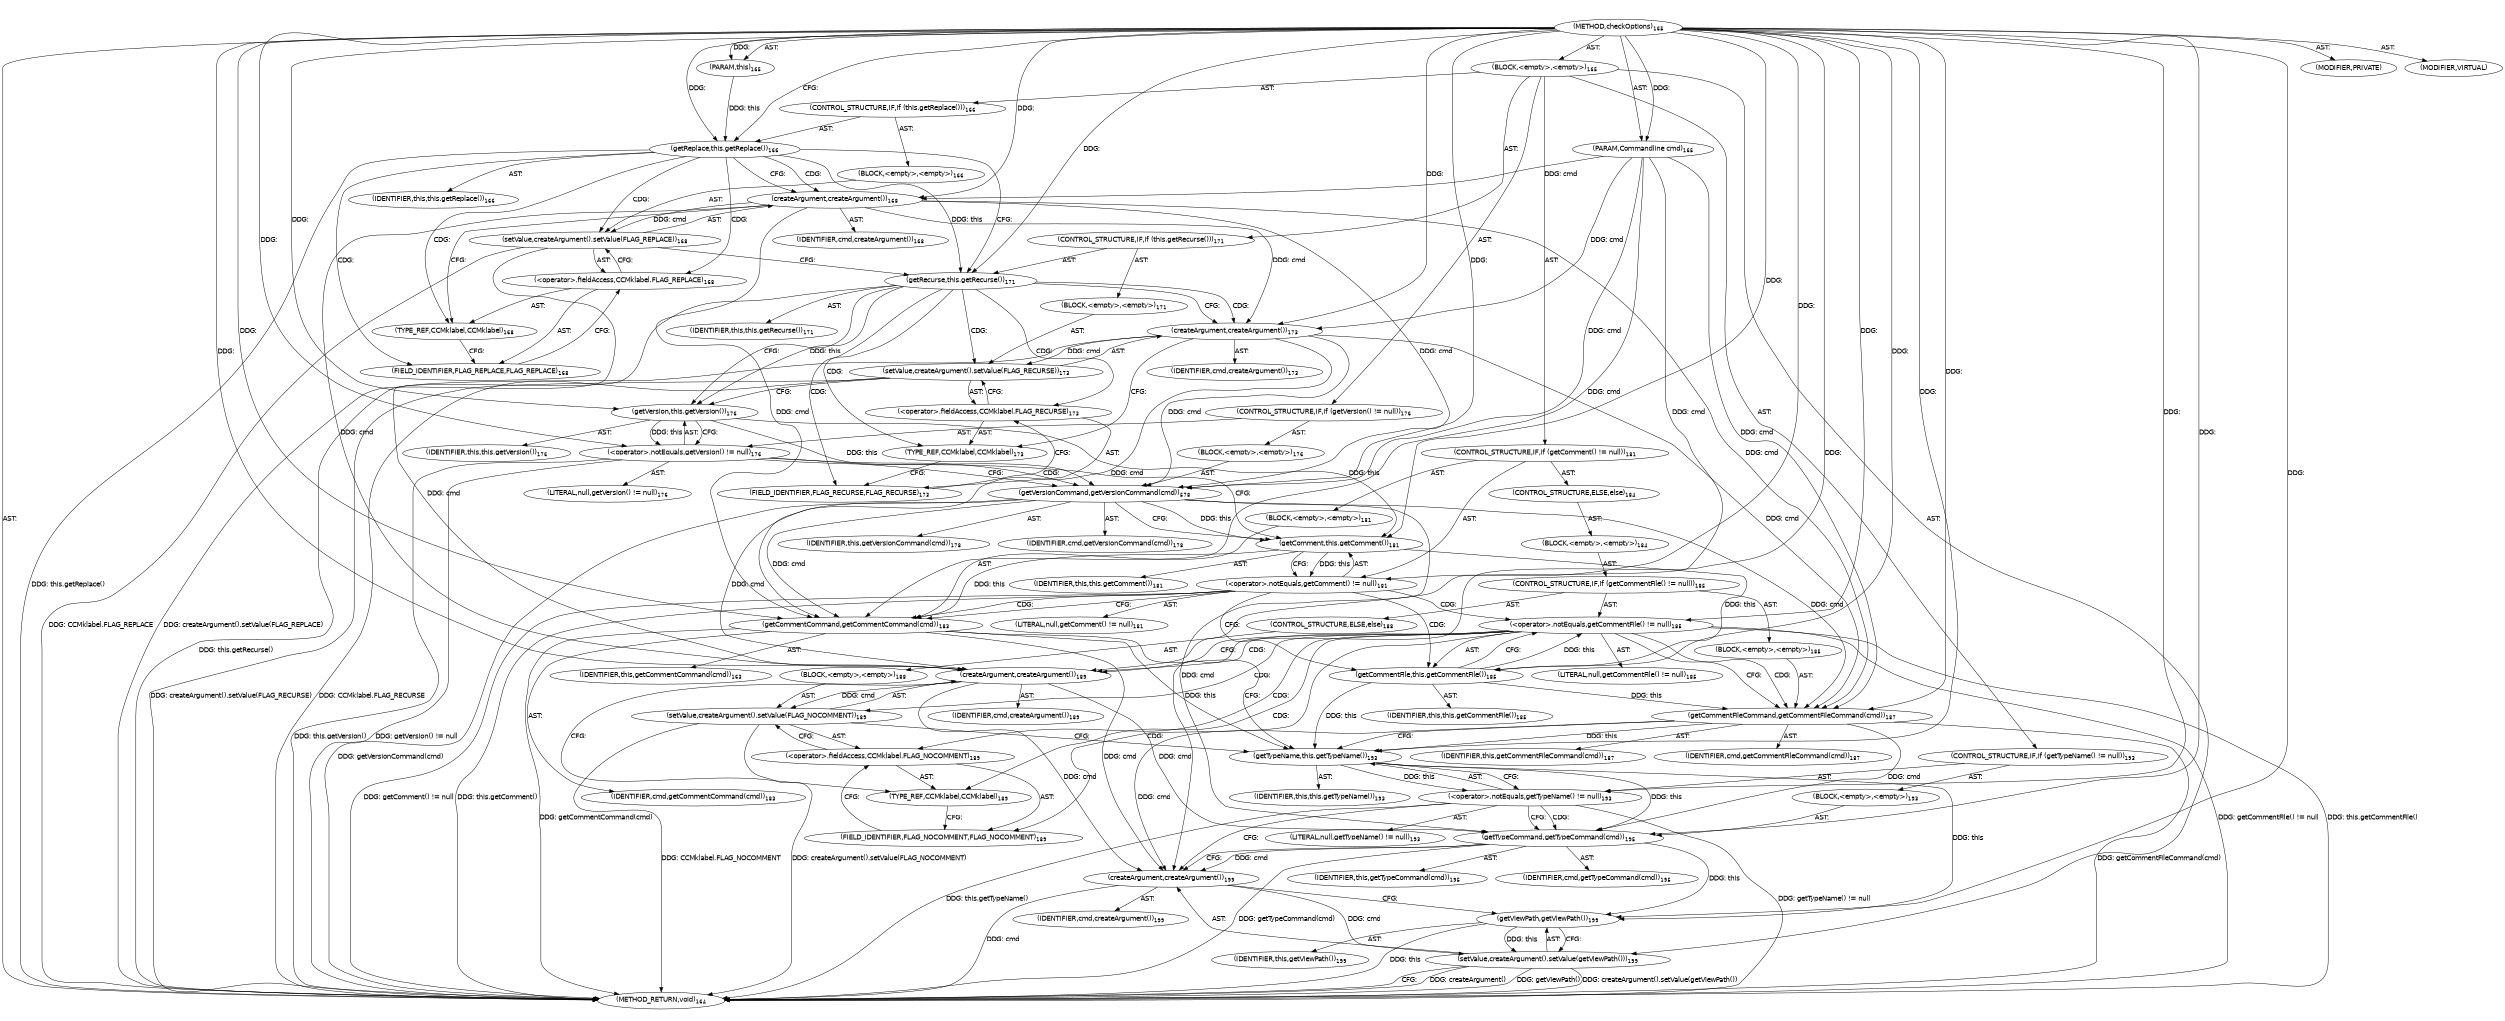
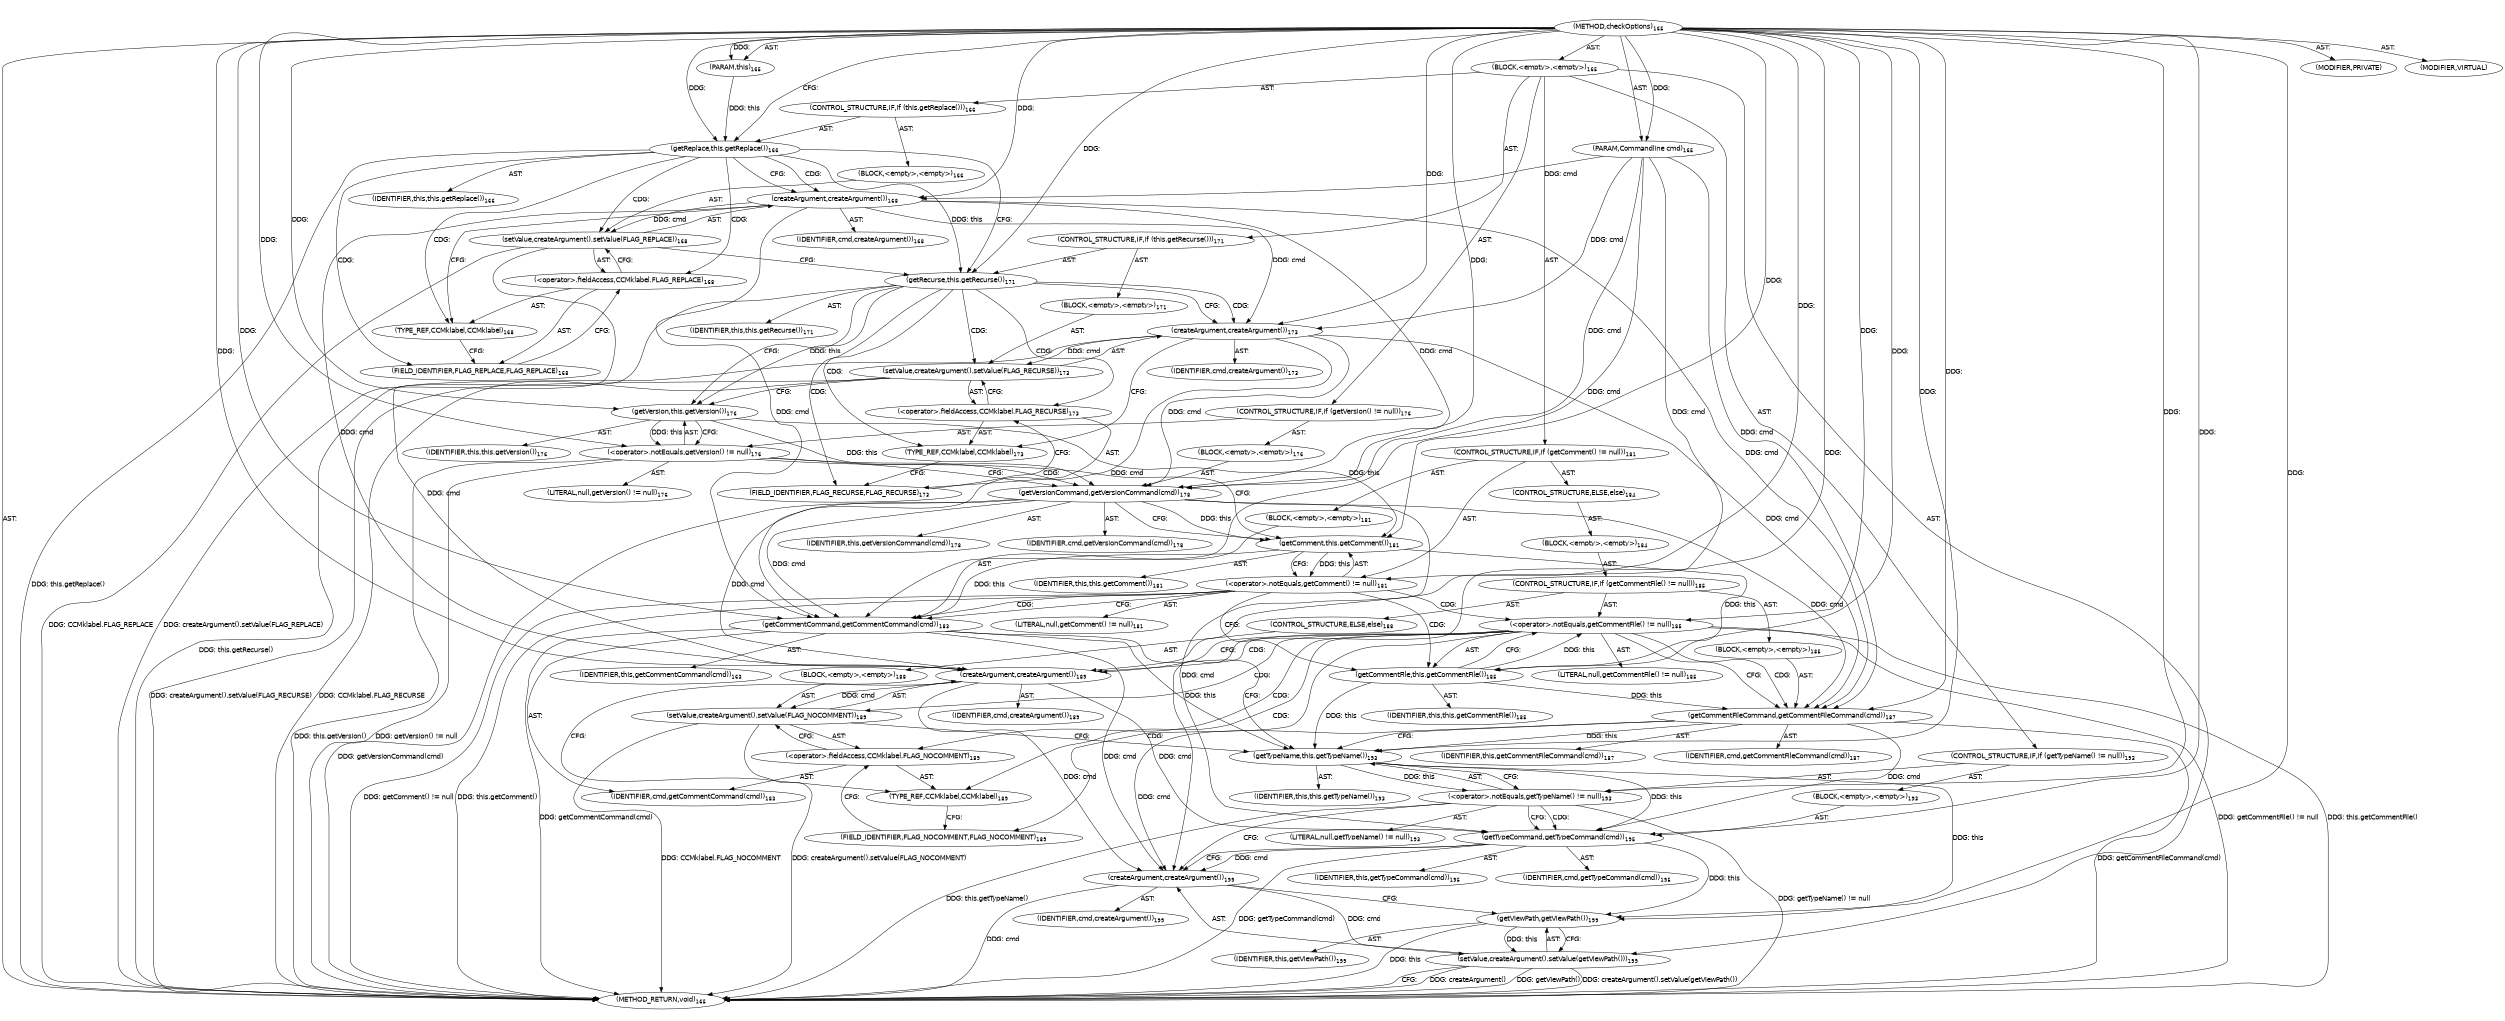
node "(getVersionCommand,getVersionCommand(cmd))": text "578" -> "178"
edge "(<operator>.fieldAccess,CCMklabel.FLAG_NOCOMMENT)" -> "(FIELD_IDENTIFIER,FLAG_NOCOMMENT,FLAG_NOCOMMENT)": now "(<operator>.fieldAccess,CCMklabel.FLAG_NOCOMMENT)" -> "(IDENTIFIER,cmd,getCommentCommand(cmd))"
node "(METHOD_RETURN,void)": text "164" -> "165"
